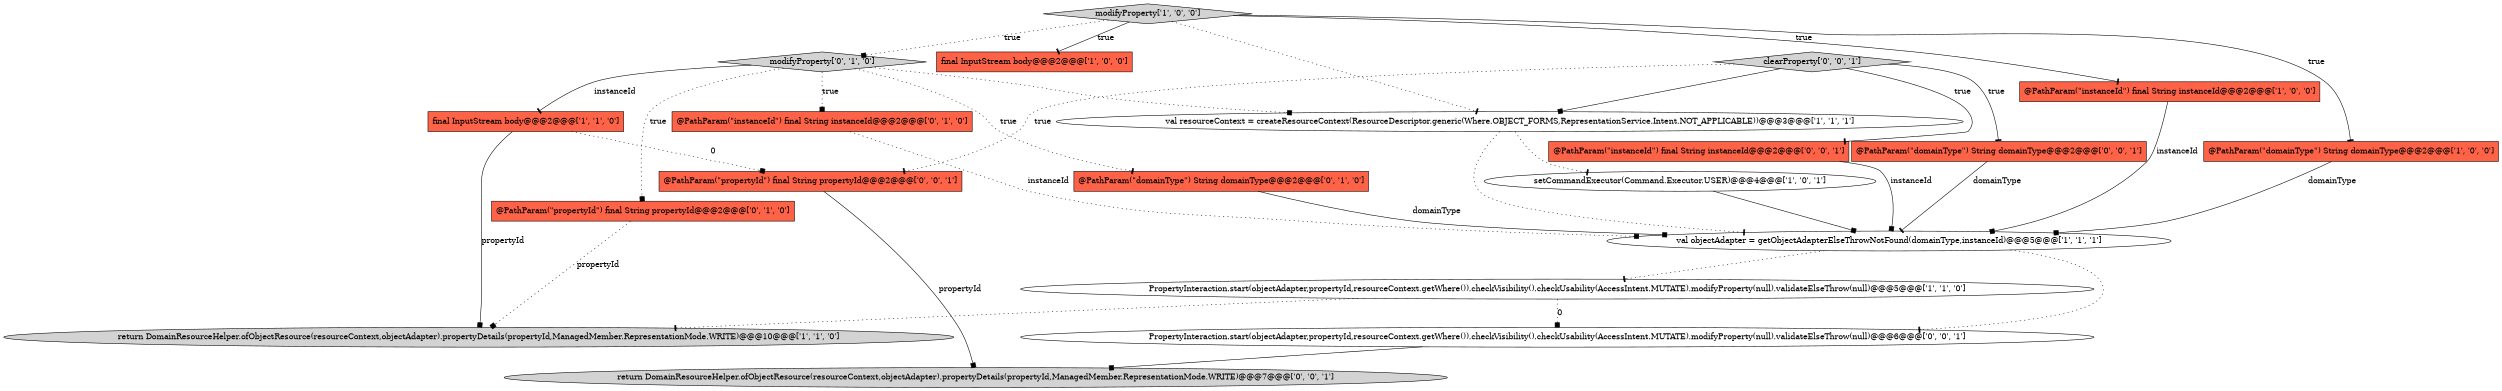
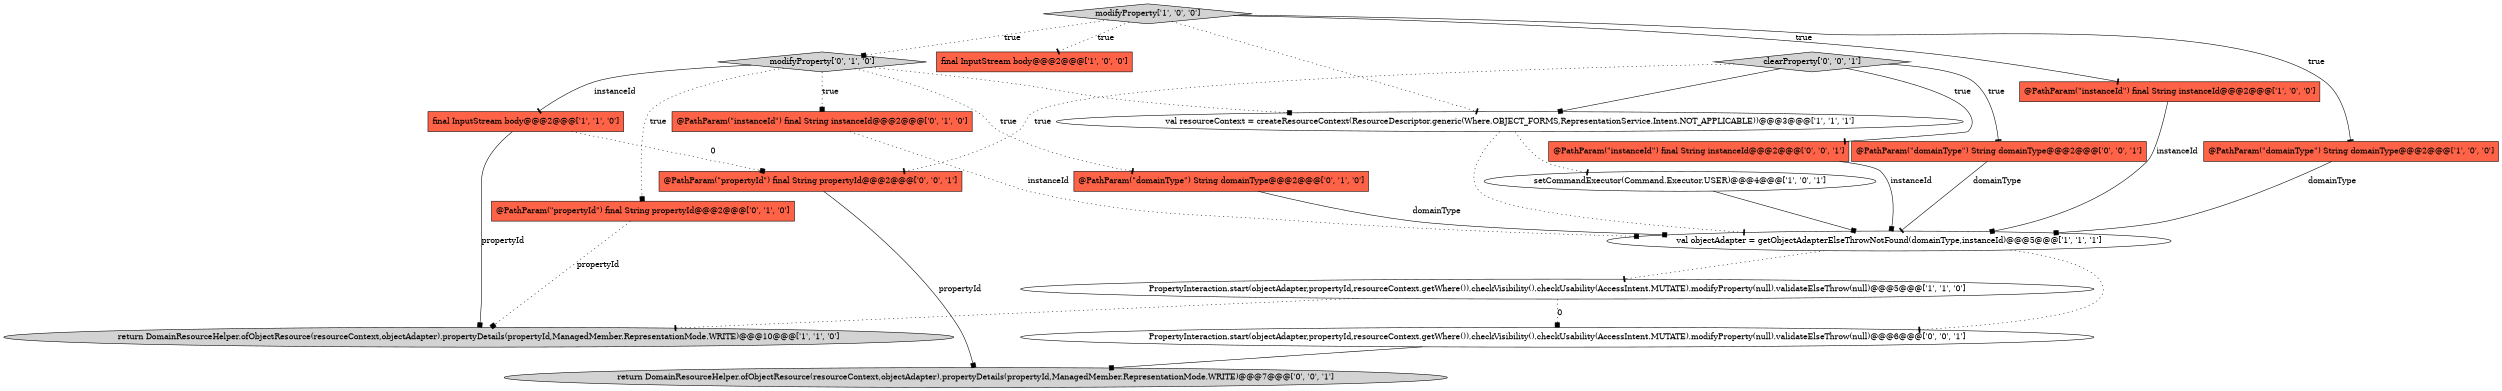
edge "modifyProperty['1', '0', '0']" -> "final InputStream body@@@2@@@['1', '0', '0']": style solid -> dotted
